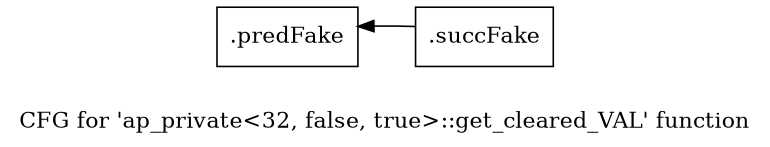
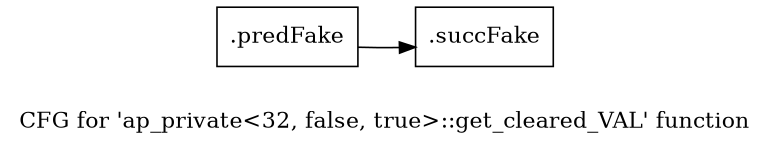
edge ".succFake" -> ".predFake": reversed
